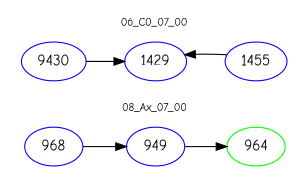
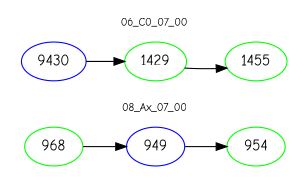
edge "1455" -> "1429": reversed
node "1429": color blue -> green
node "1455": color blue -> green
node "968": color blue -> green
node "964": label "964" -> "954"
